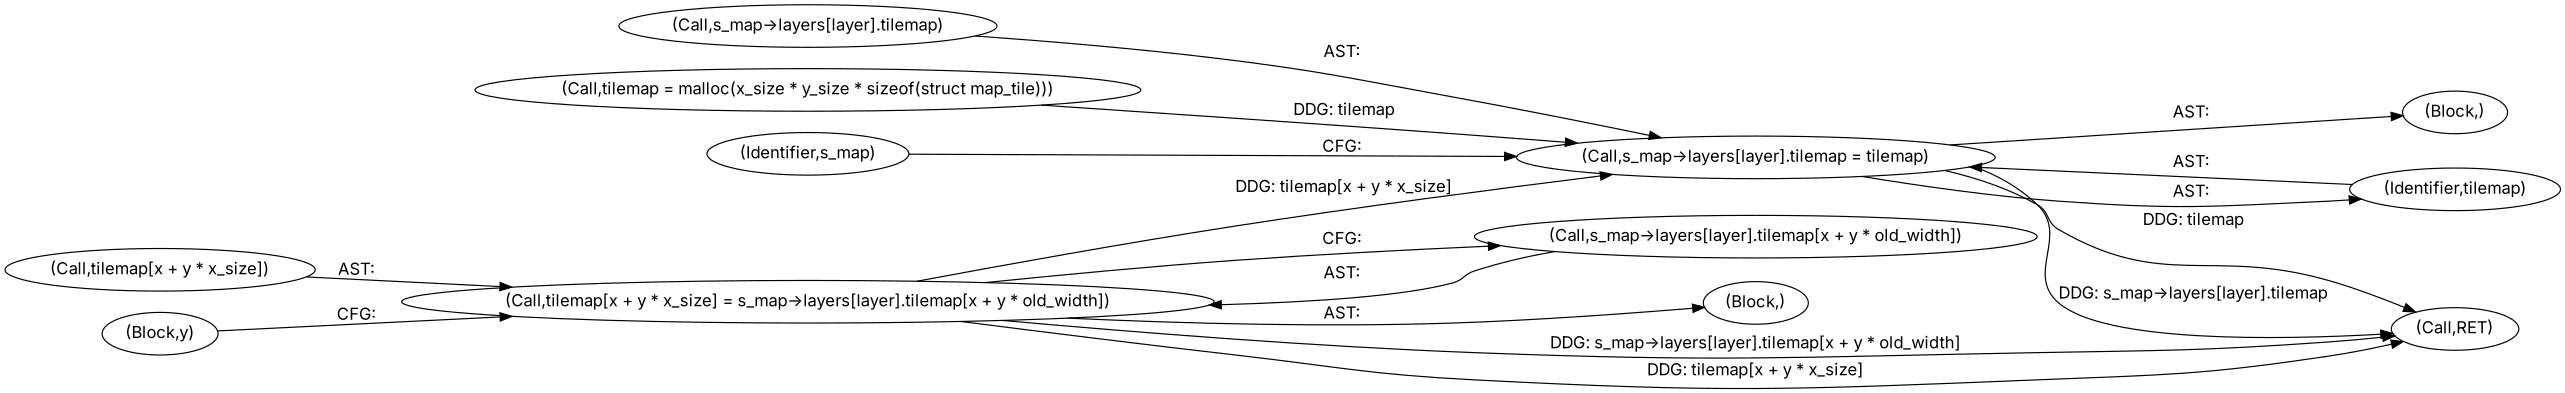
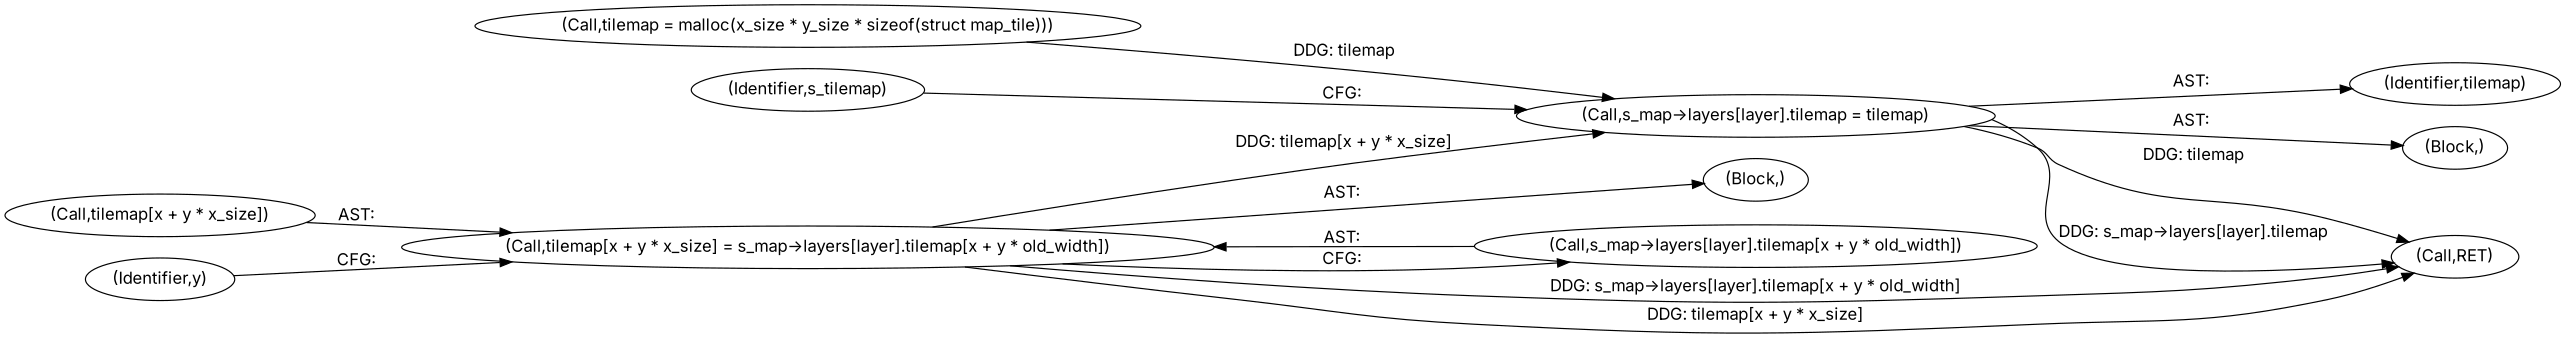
node "(Call,s_map->layers[layer].tilemap)": removed
node "(Identifier,s_map)": label "(Identifier,s_map)" -> "(Identifier,s_tilemap)"
edge "(Identifier,tilemap)" -> "(Call,s_map->layers[layer].tilemap = tilemap)": removed, label "AST:"
node "(Block,y)": label "(Block,y)" -> "(Identifier,y)"
